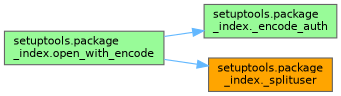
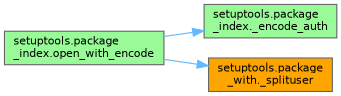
node "setuptools.package _index._splituser": label "setuptools.package _index._splituser" -> "setuptools.package _with._splituser"
